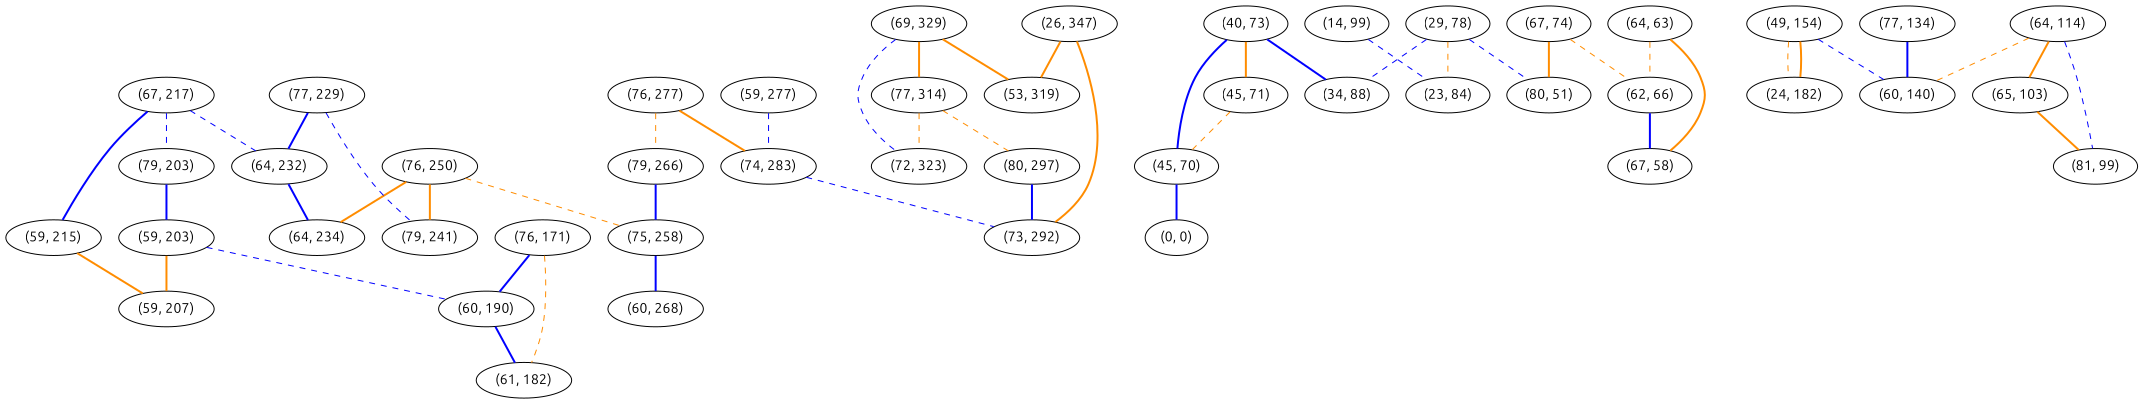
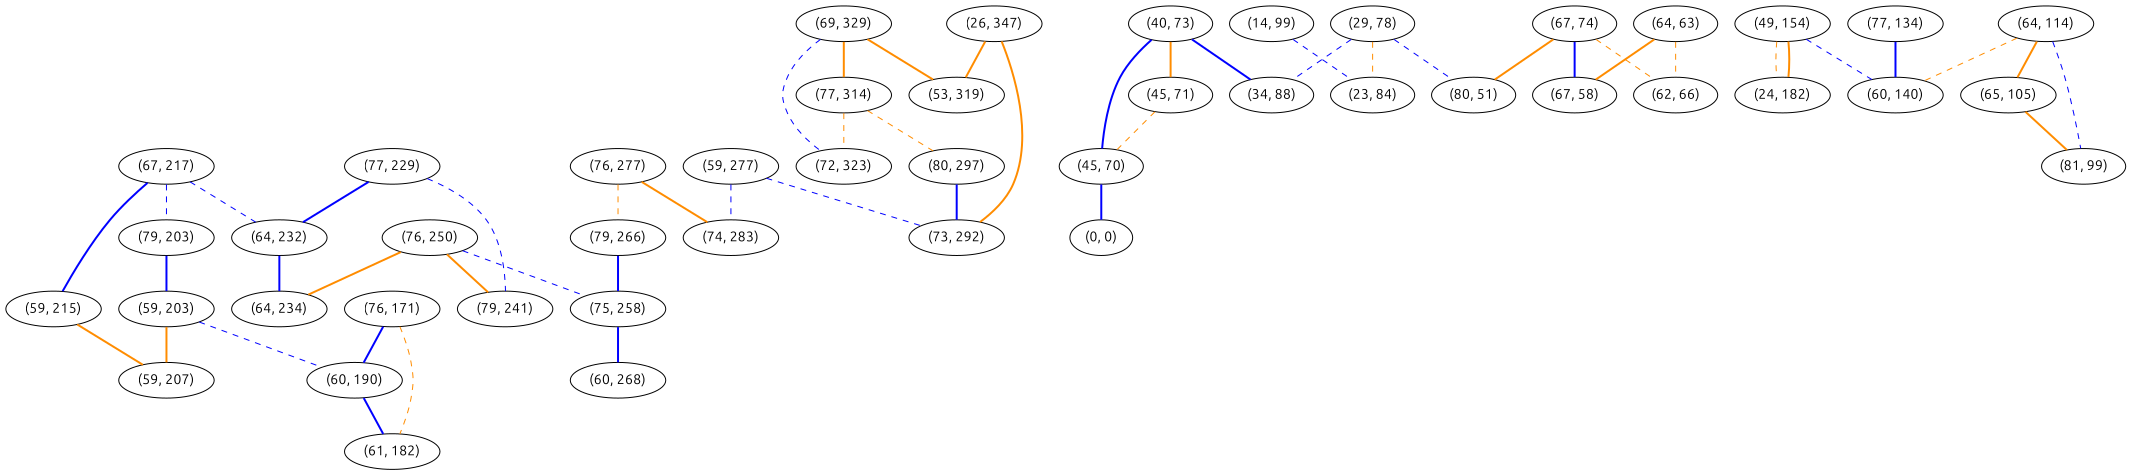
node "(65, 103)": label "(65, 103)" -> "(65, 105)"
edge "(62, 66)" -- "(67, 58)": now "(67, 74)" -- "(67, 58)"
edge "(76, 250)" -- "(75, 258)": color darkorange -> blue
edge "(74, 283)" -- "(73, 292)": now "(59, 277)" -- "(73, 292)"
